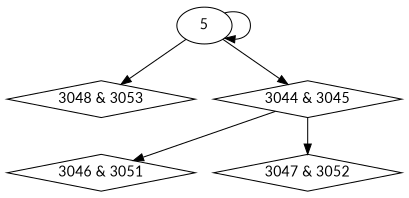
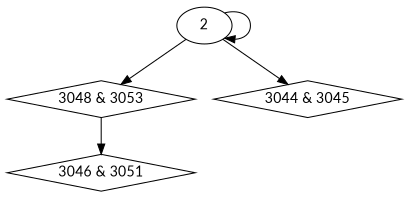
node "5": label "5" -> "2"
edge "3044 & 3045" -> "3046 & 3051": now "3048 & 3053" -> "3046 & 3051"
node "3047 & 3052": removed
